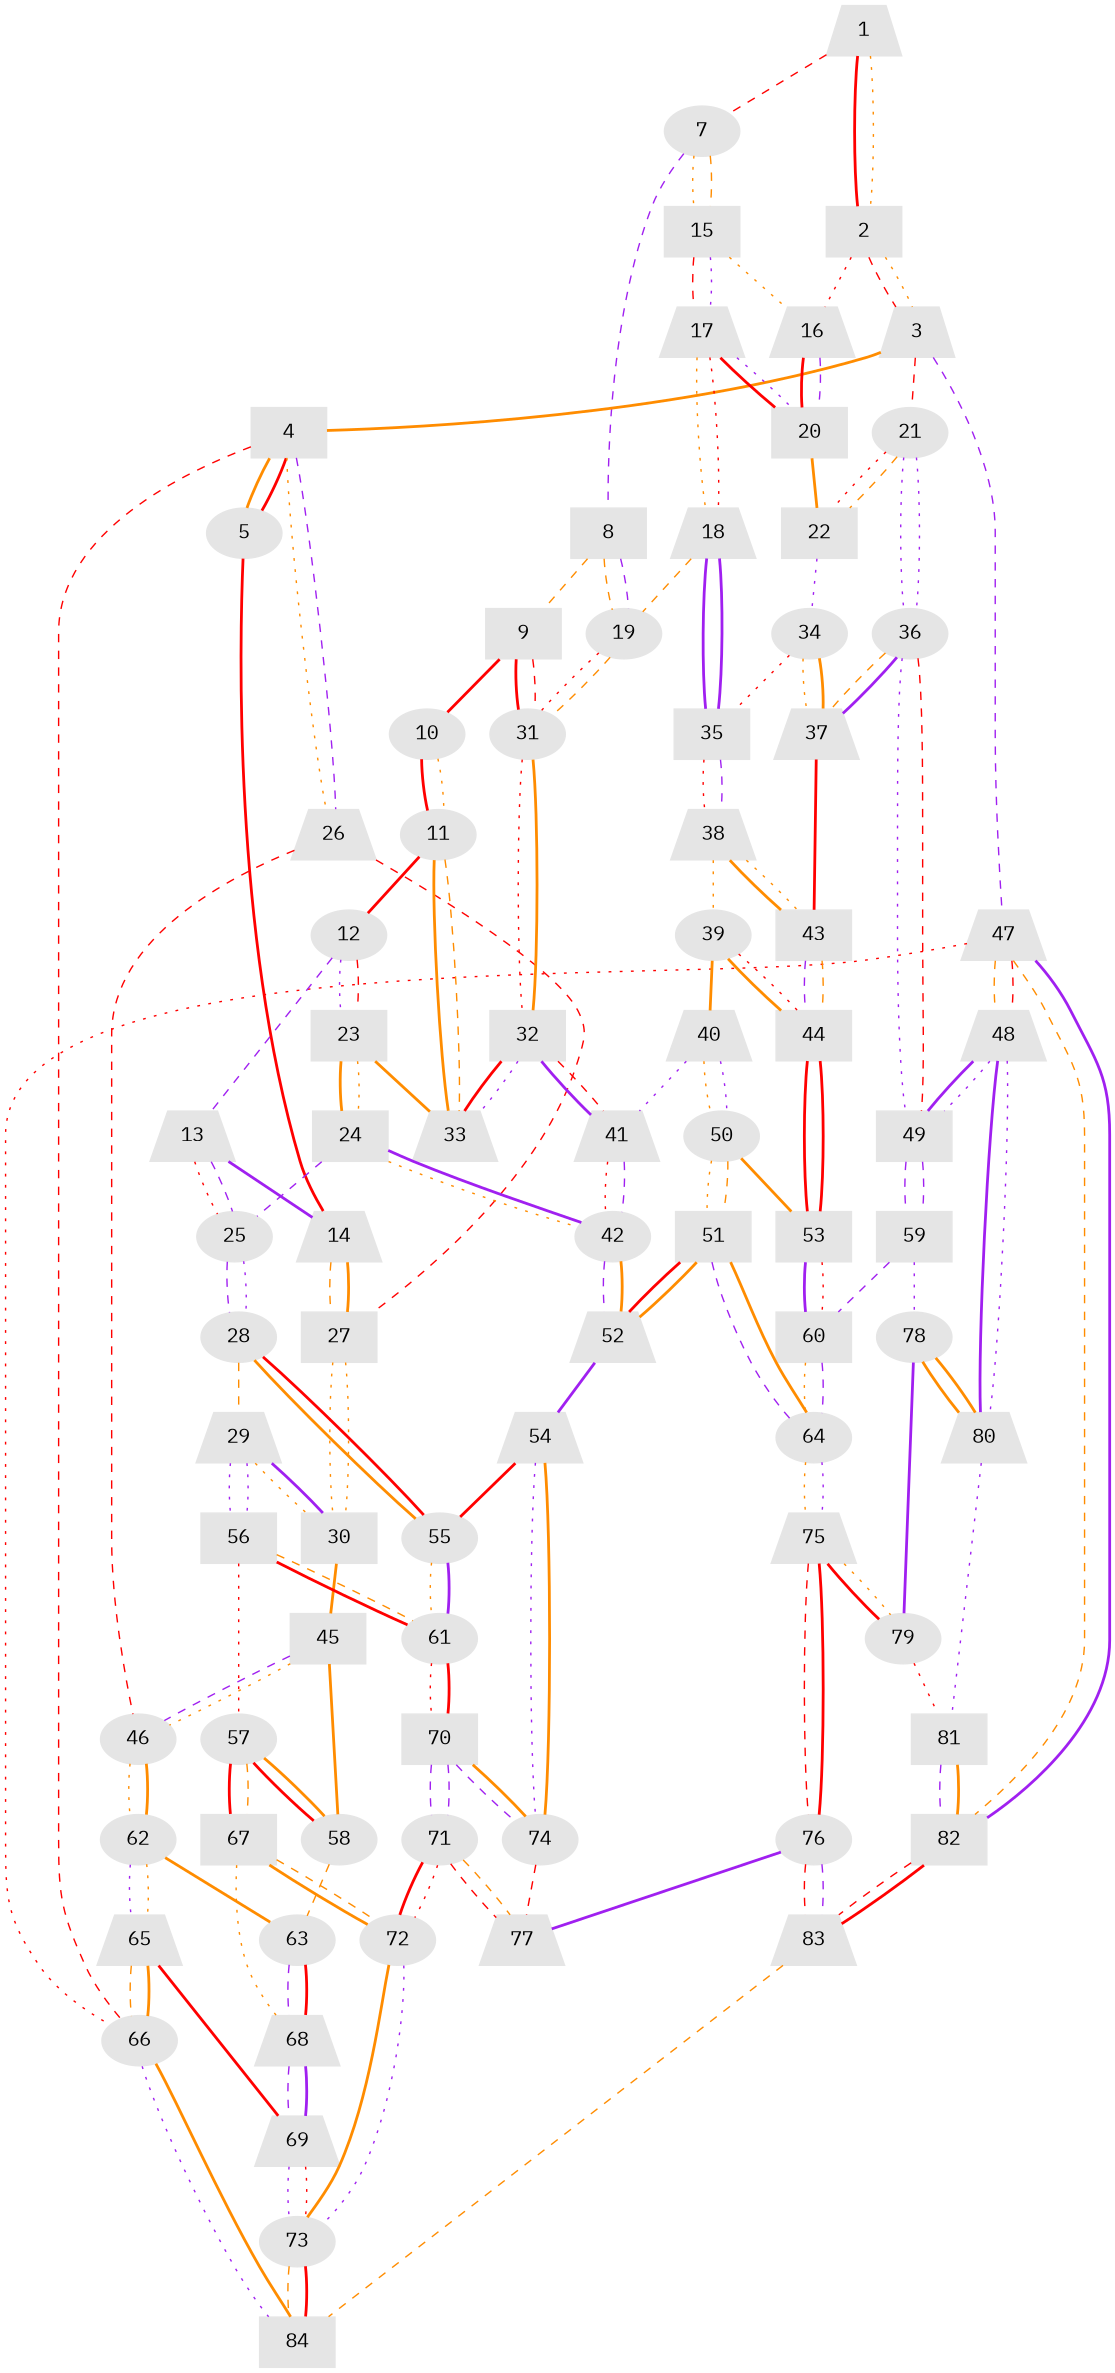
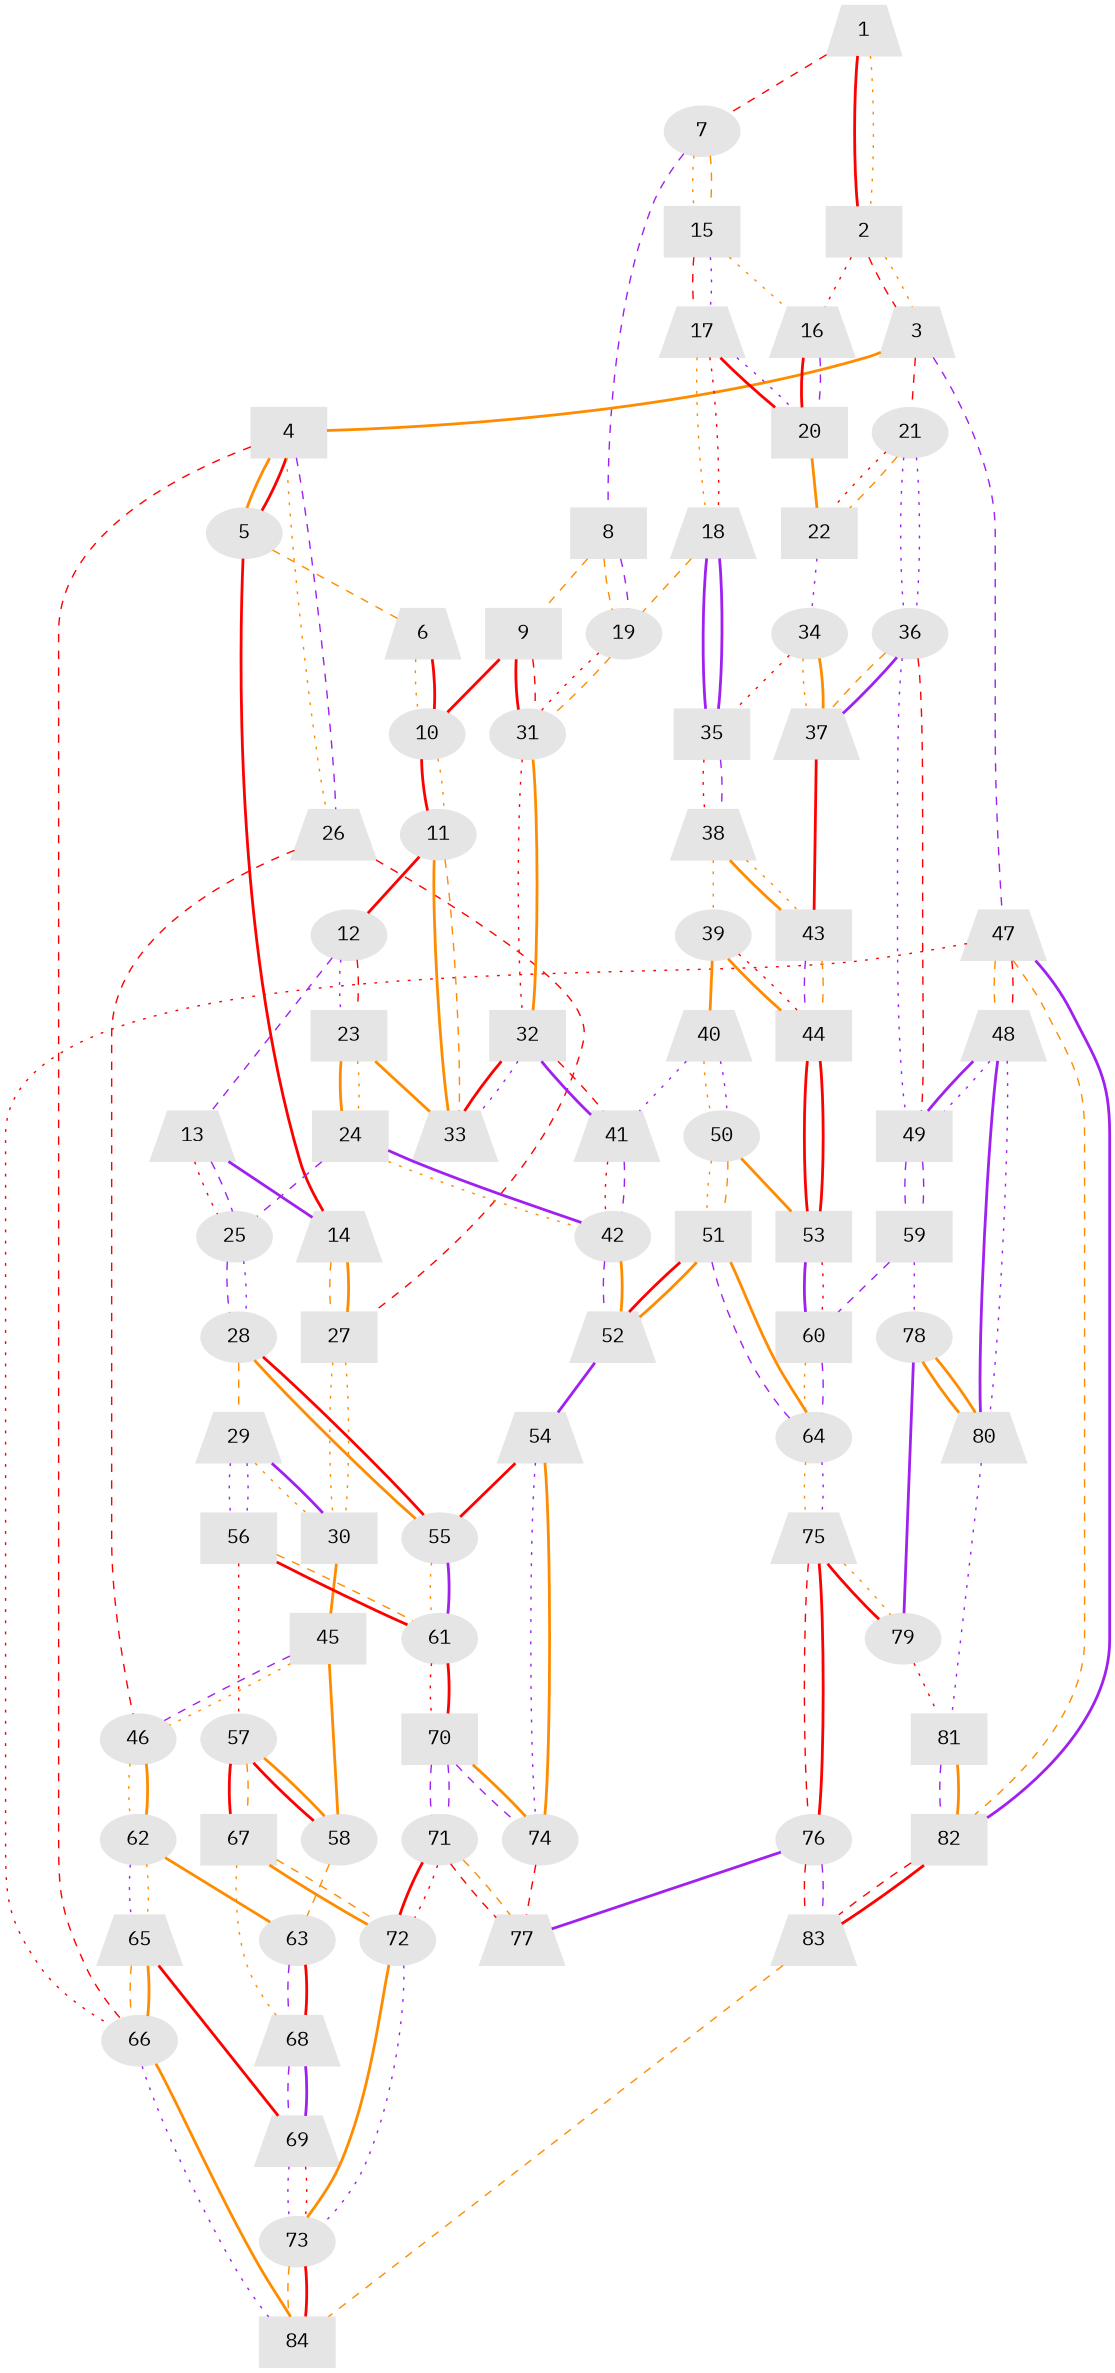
node "6": added
